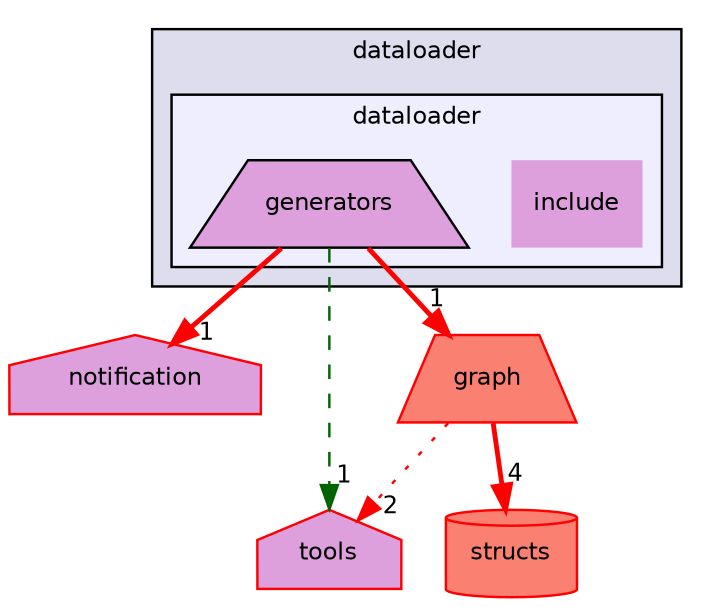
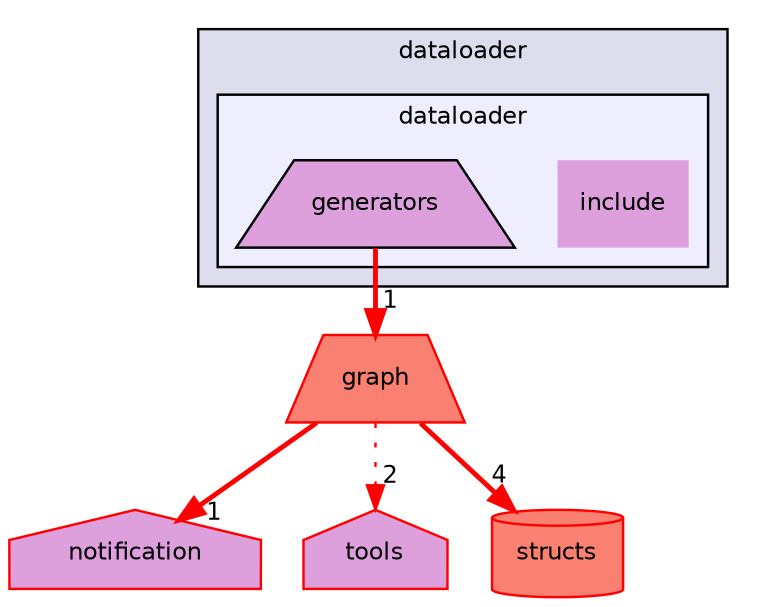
edge "generators" -> "notification": now "graph" -> "notification"
edge "generators" -> "tools": removed
